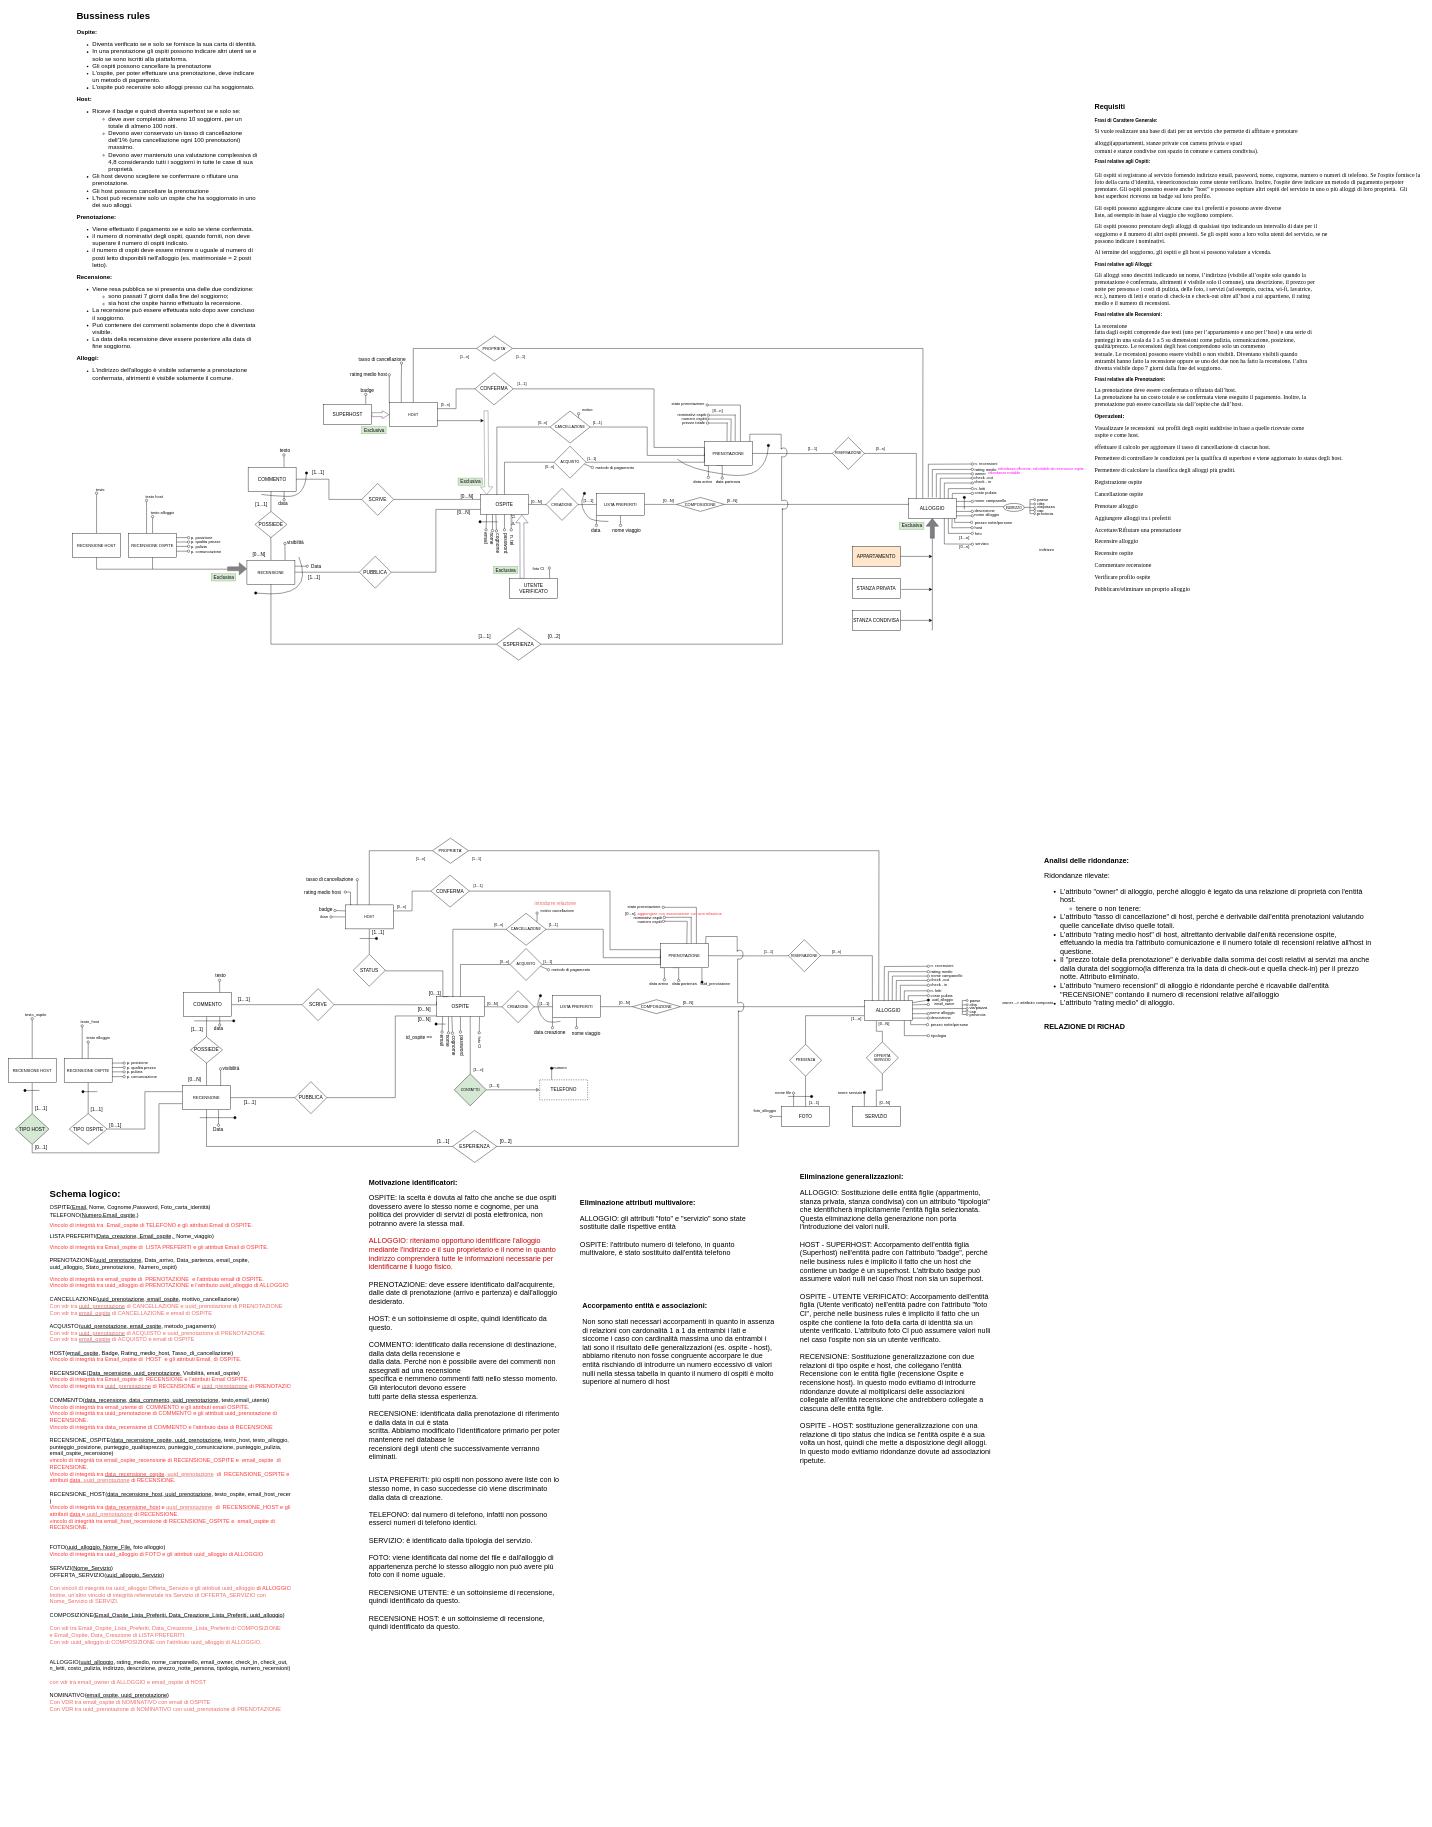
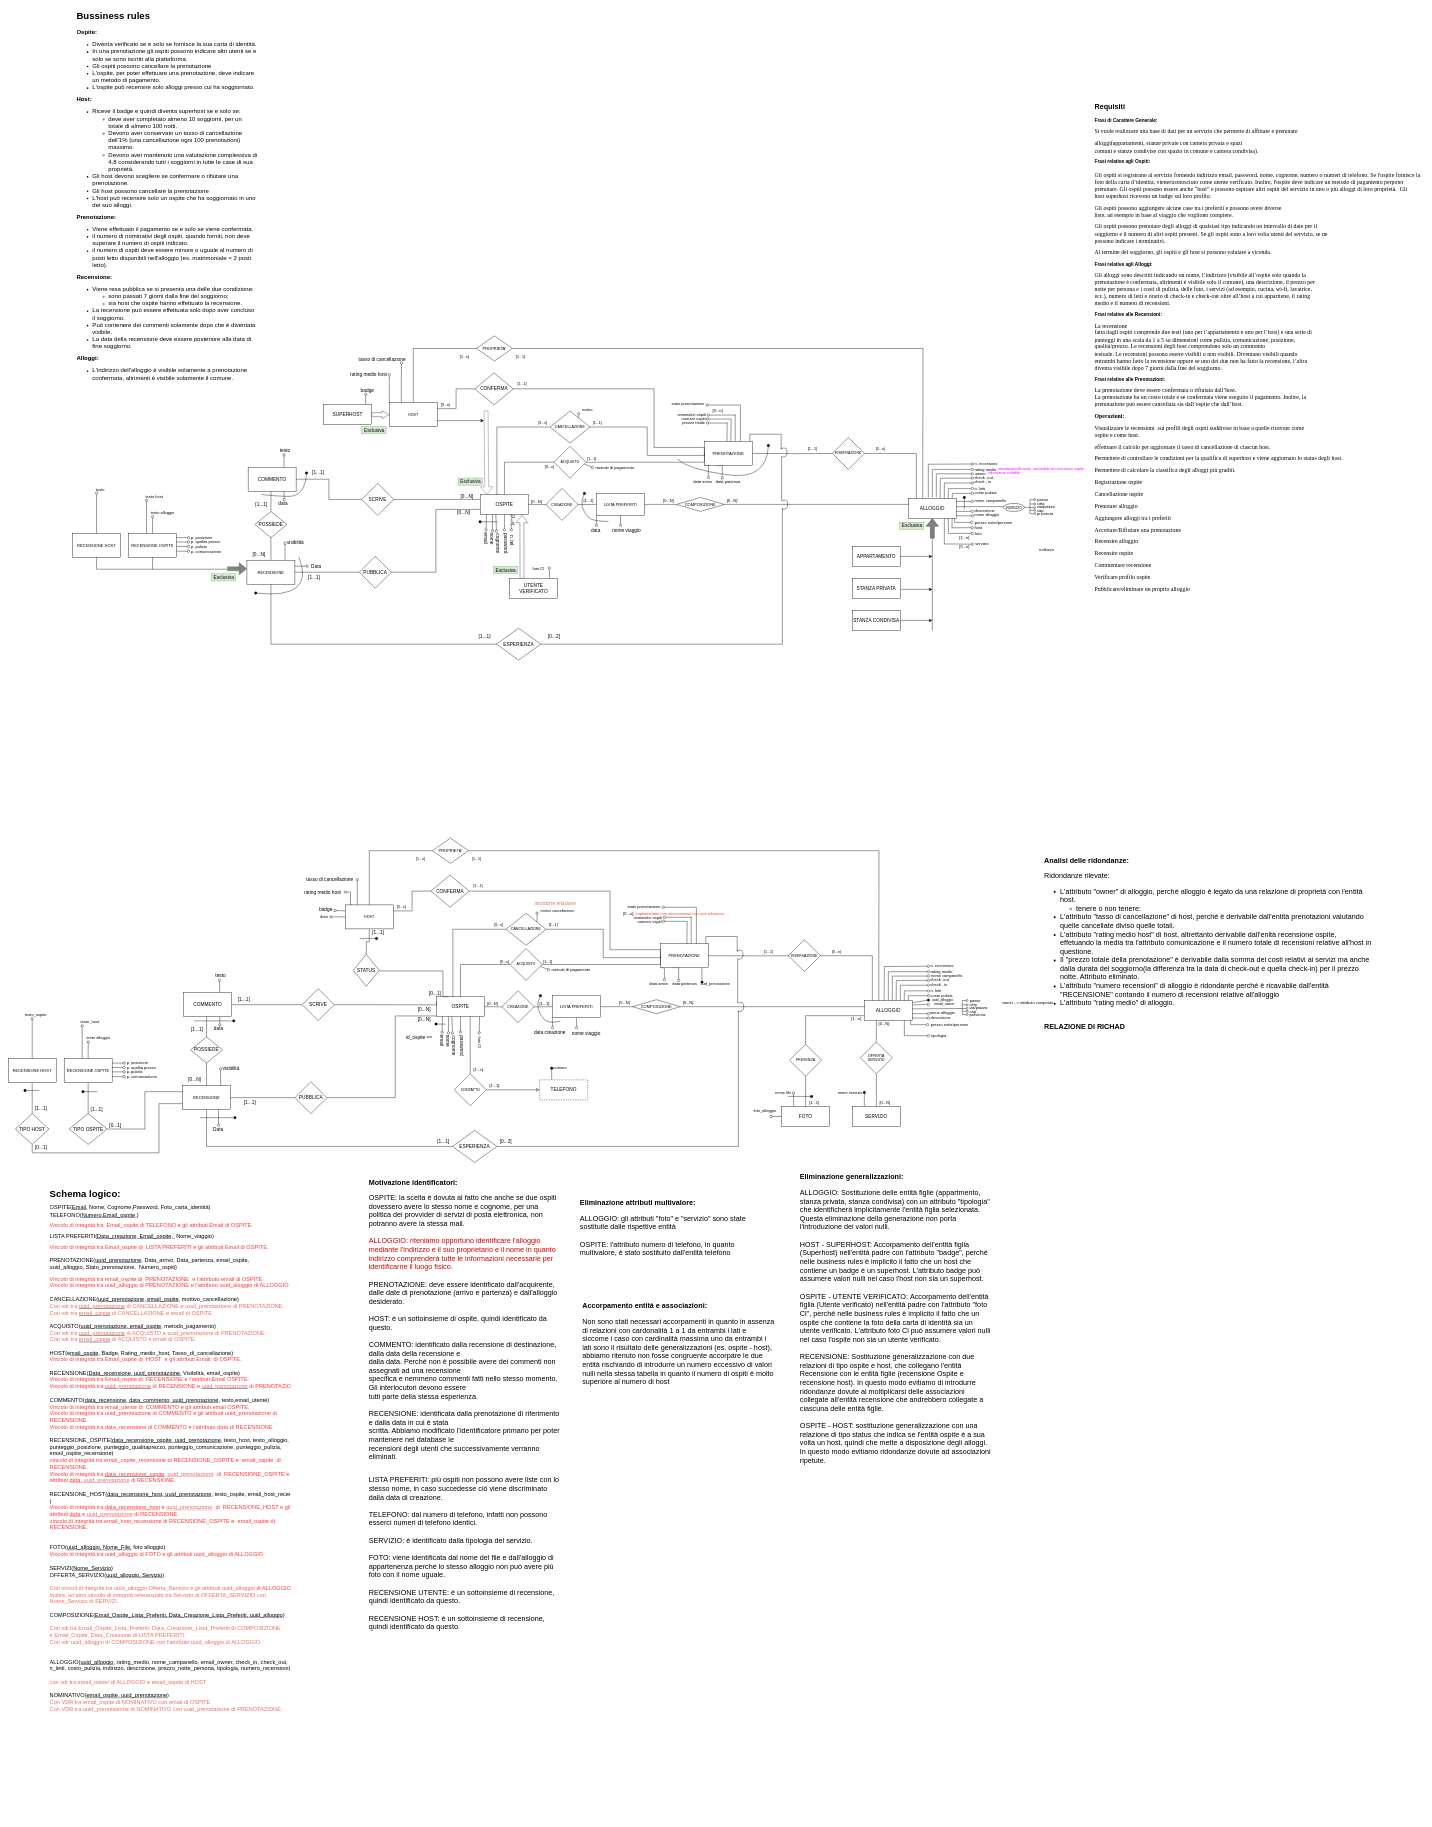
node "APPARTAMENTO": fillcolor #ffe6cc -> #ffffff
node "[0...n], aggiungere con associazione con una relazione": label "[0...n], aggiungere con associazione con una relazione" -> "[0...n], implementato con associazione con una relazione"
node "STATUS": size 32x32 -> 26x32
node "OFFERTA SERVIZIO": moved (883, 1058) -> (877, 1058)
node "CONTATTO": fillcolor #d5e8d4 -> #ffffff
node "TIPO HOST": fillcolor #d5e8d4 -> #ffffff
